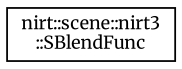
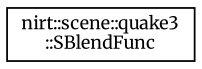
node "nirt::scene::nirt3 ::SBlendFunc": label "nirt::scene::nirt3 ::SBlendFunc" -> "nirt::scene::quake3 ::SBlendFunc"
